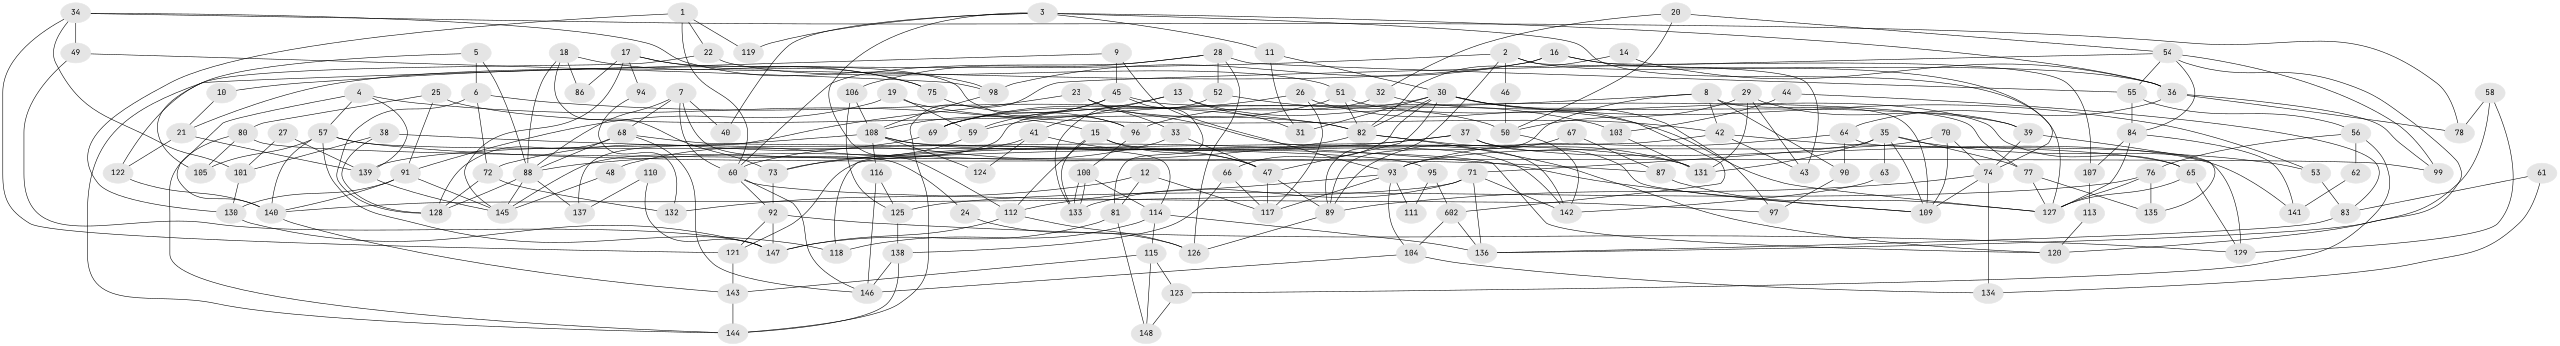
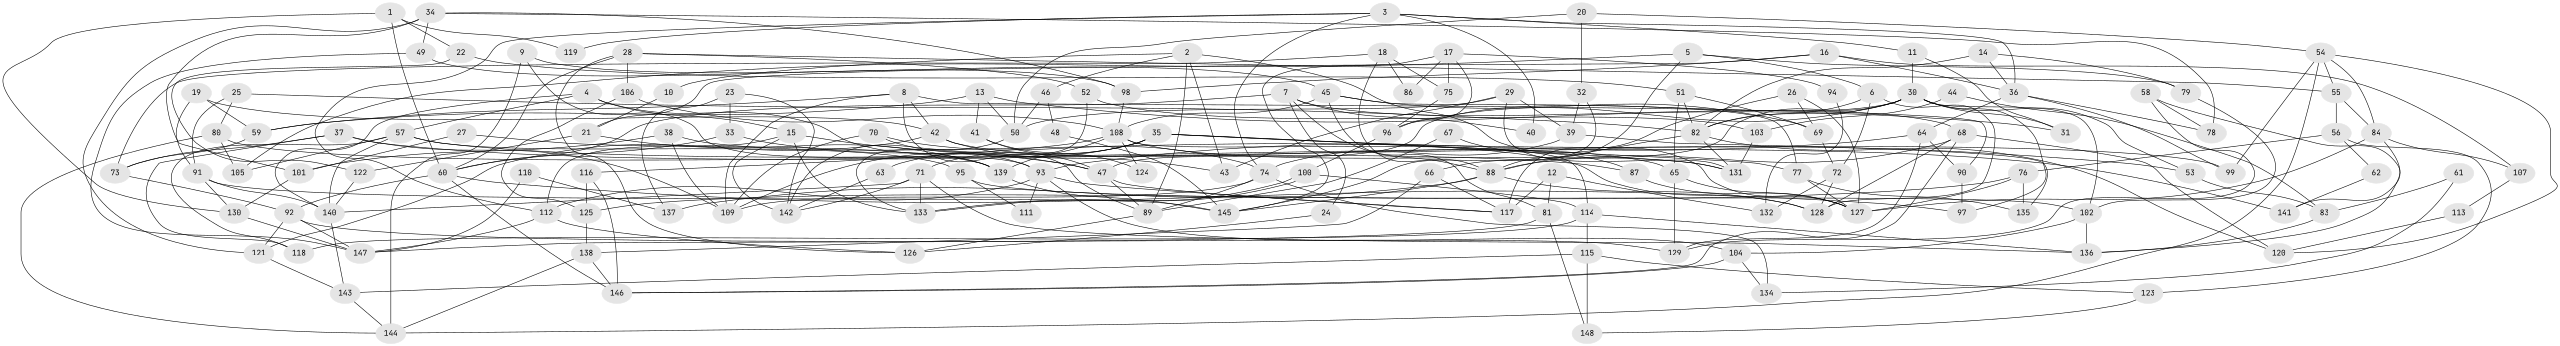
node "79": added
edge "41" -- "48": now "46" -- "48"
node "602": label "602" -> "102"
